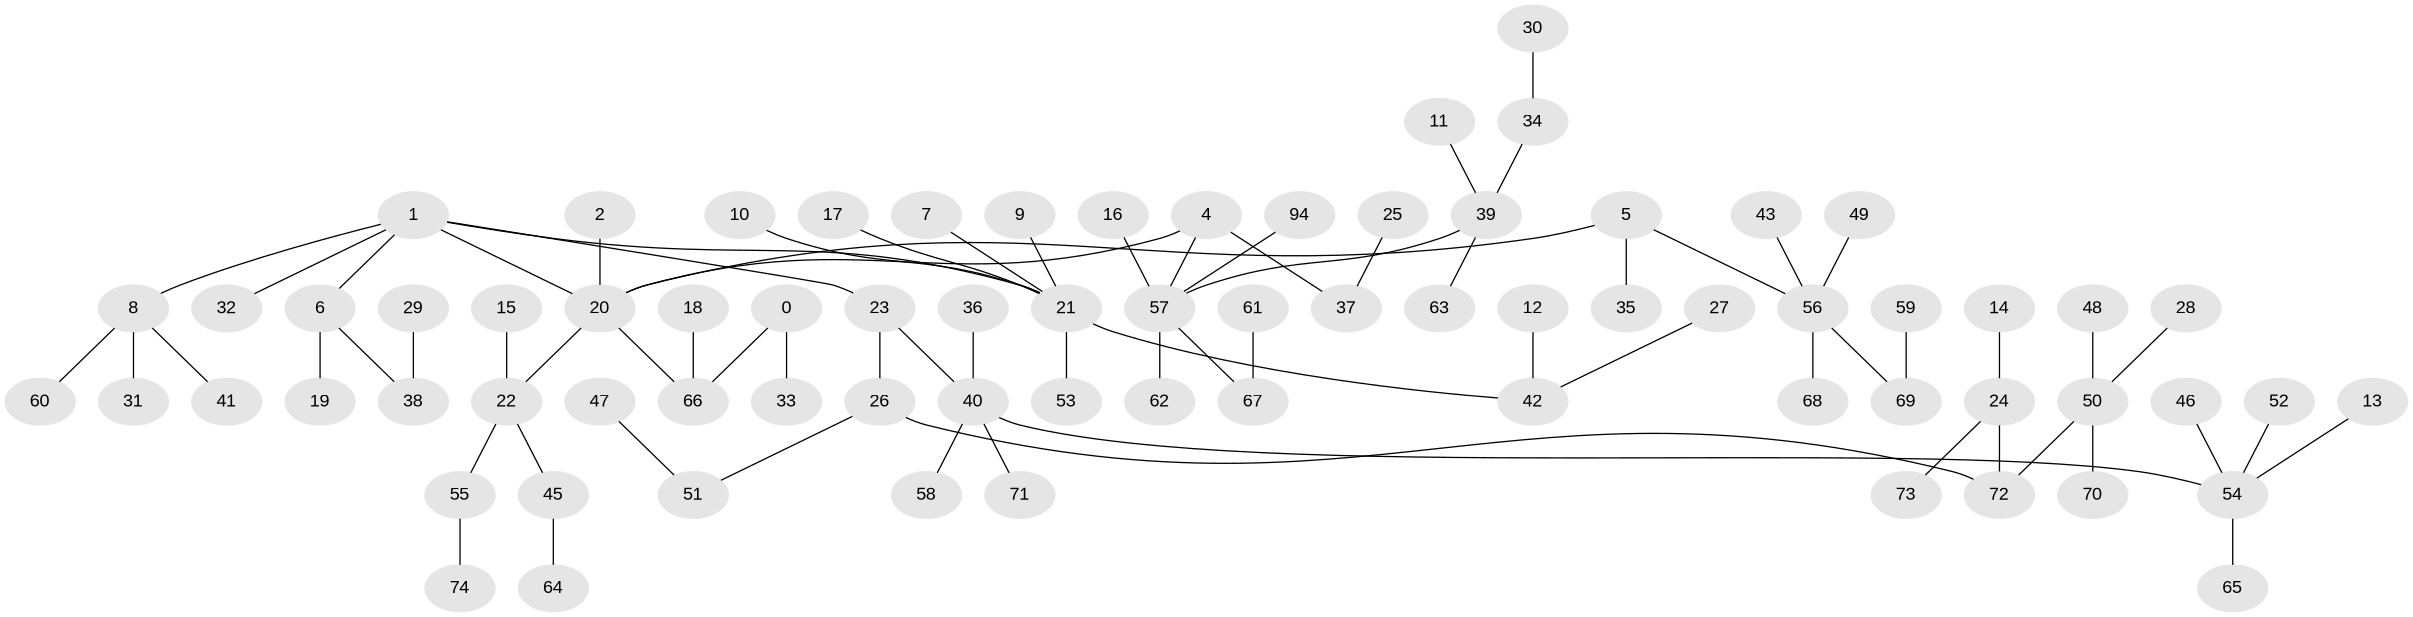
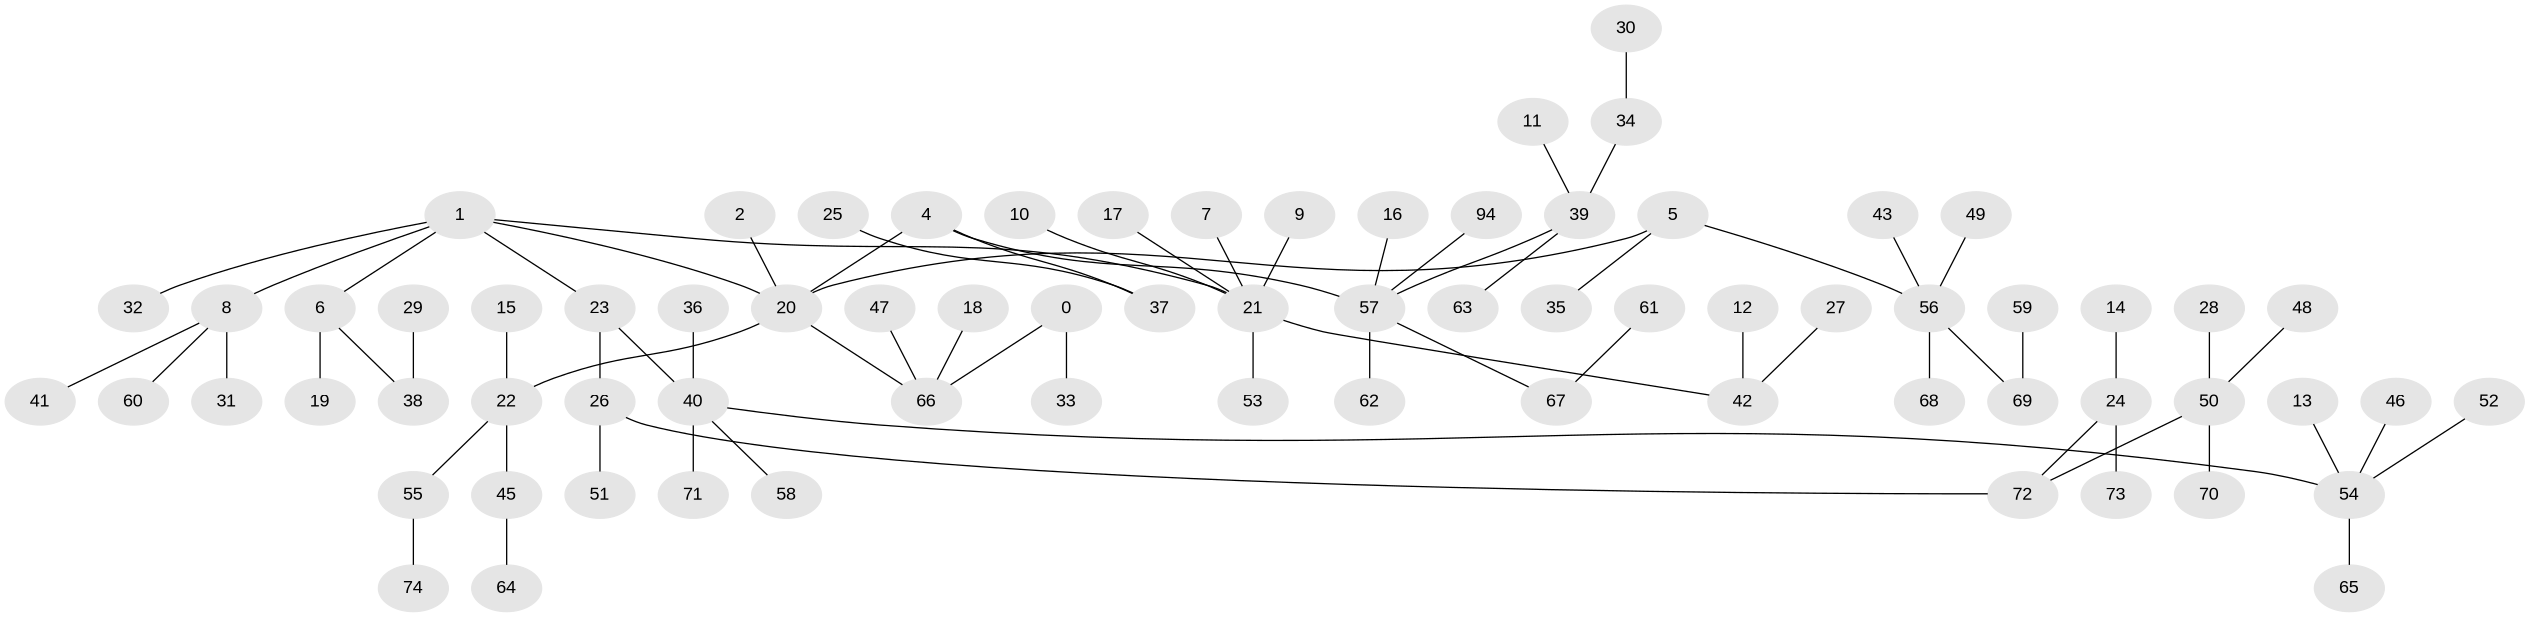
edge "47" -- "51": now "47" -- "66"
